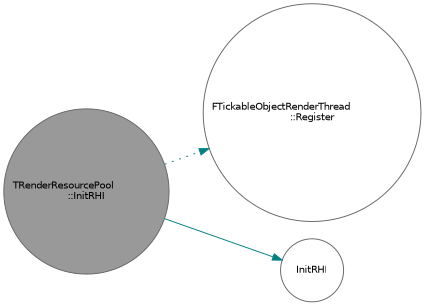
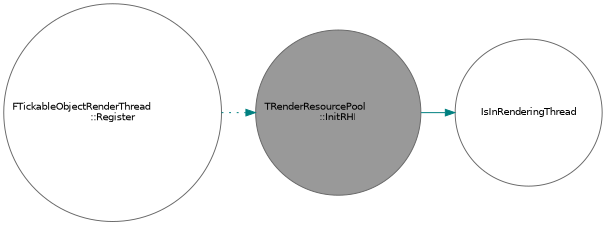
edge "TRenderResourcePool ::InitRHI" -> "FTickableObjectRenderThread ::Register": reversed
node "InitRHI": label "InitRHI" -> "IsInRenderingThread"
